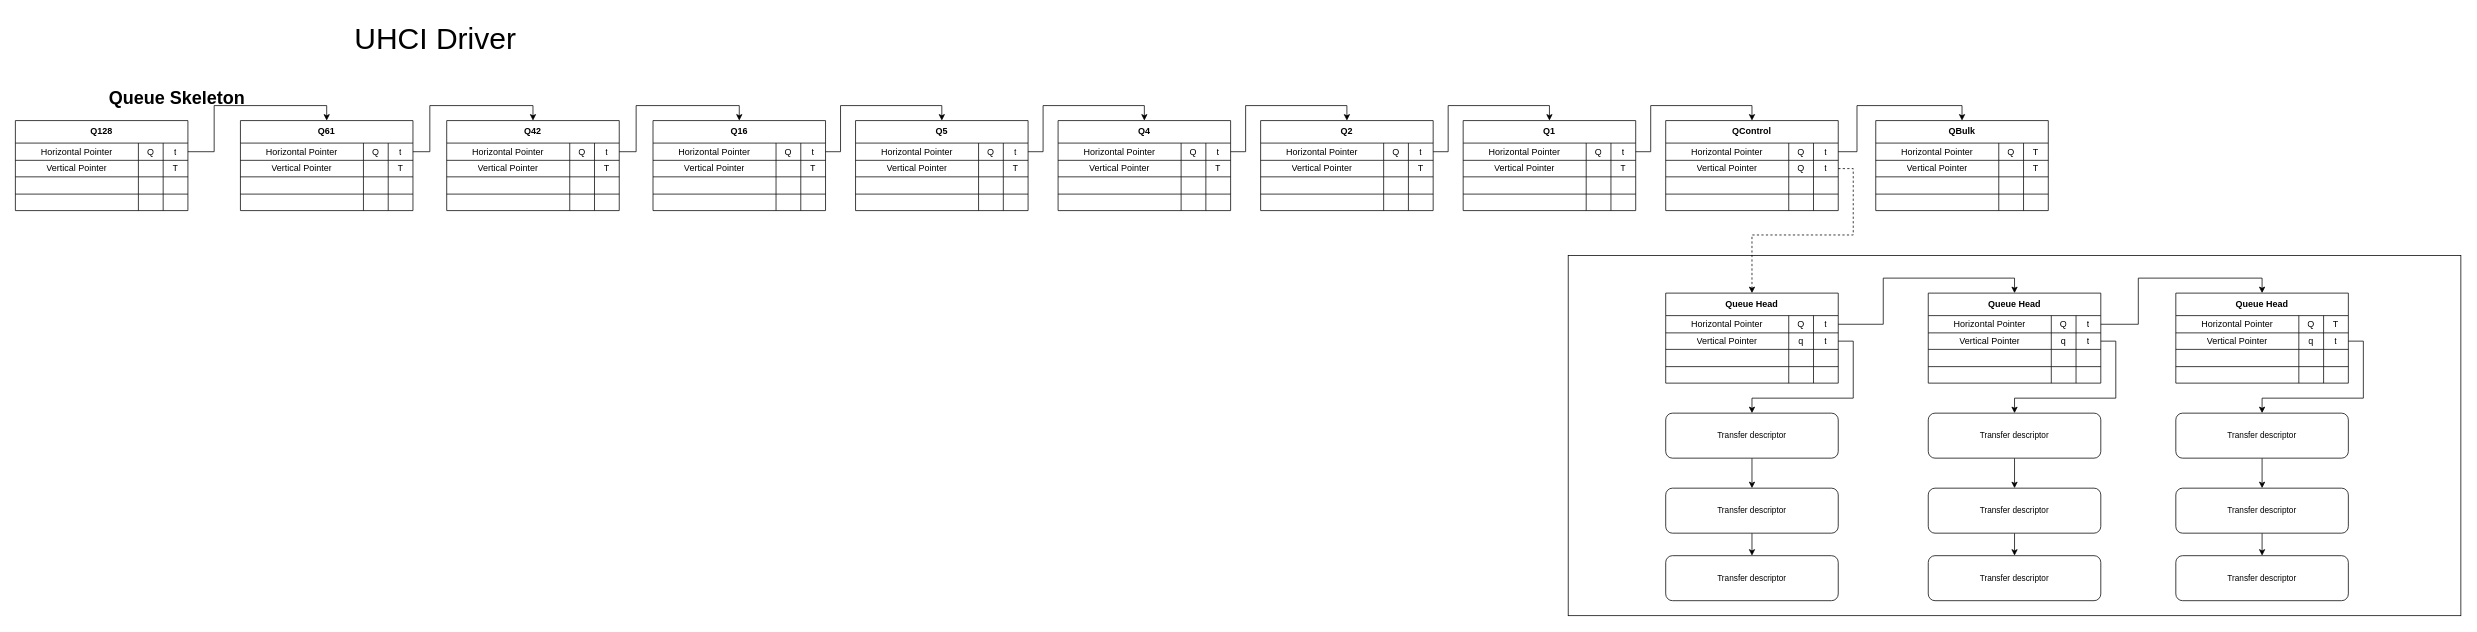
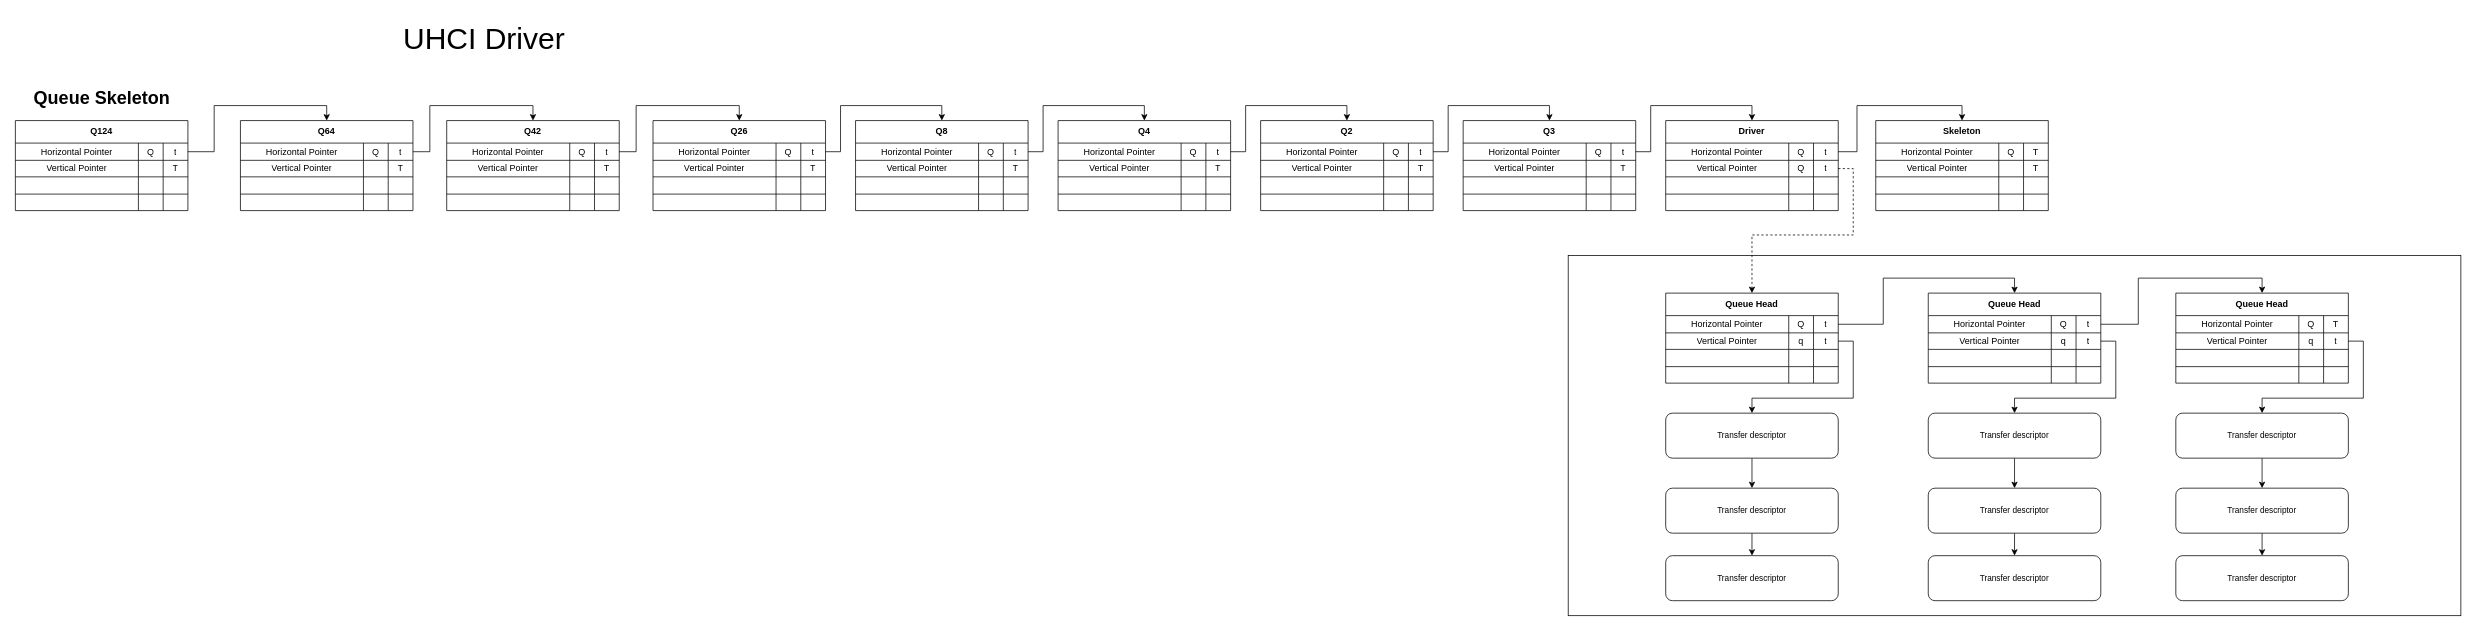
node "UHCI Driver": moved (435, 38) -> (484, 38)
node "Queue Skeleton": moved (177, 98) -> (102, 98)
node "Q128": label "Q128" -> "Q124"
node "Q61": label "Q61" -> "Q64"
node "Q16": label "Q16" -> "Q26"
node "Q5": label "Q5" -> "Q8"
node "Q1": label "Q1" -> "Q3"
node "QControl": label "QControl" -> "Driver"
node "QBulk": label "QBulk" -> "Skeleton"
